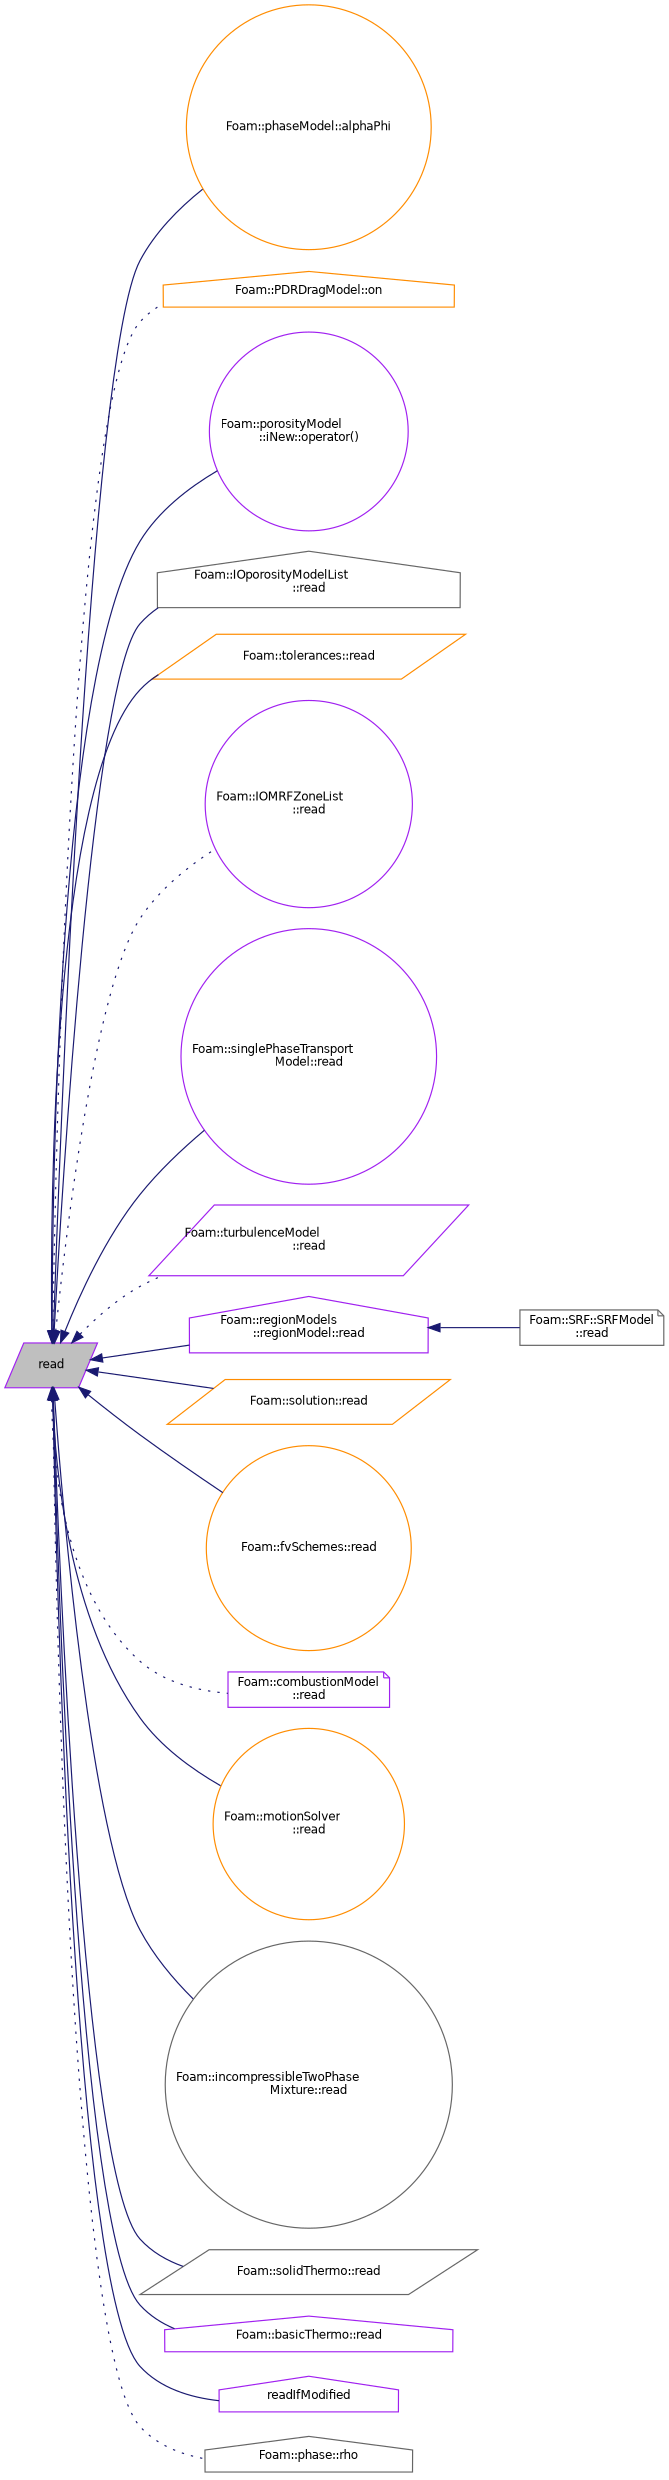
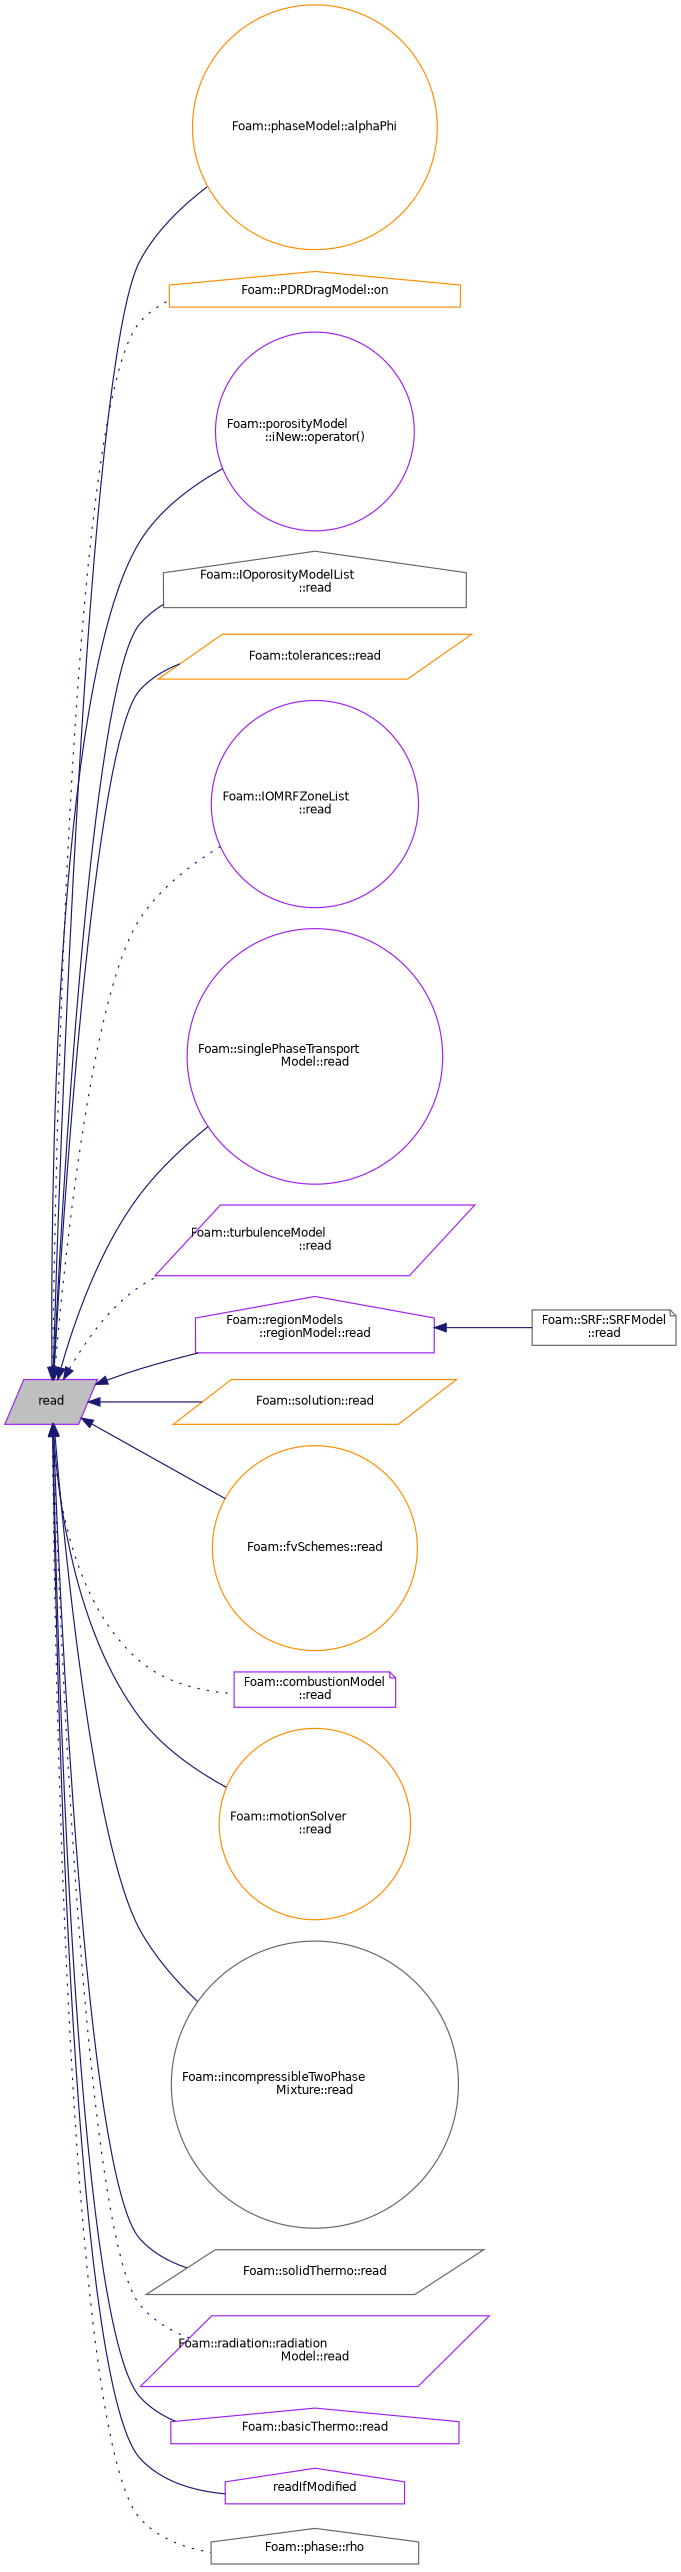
node "Foam::radiation::radiation Model::read": added
